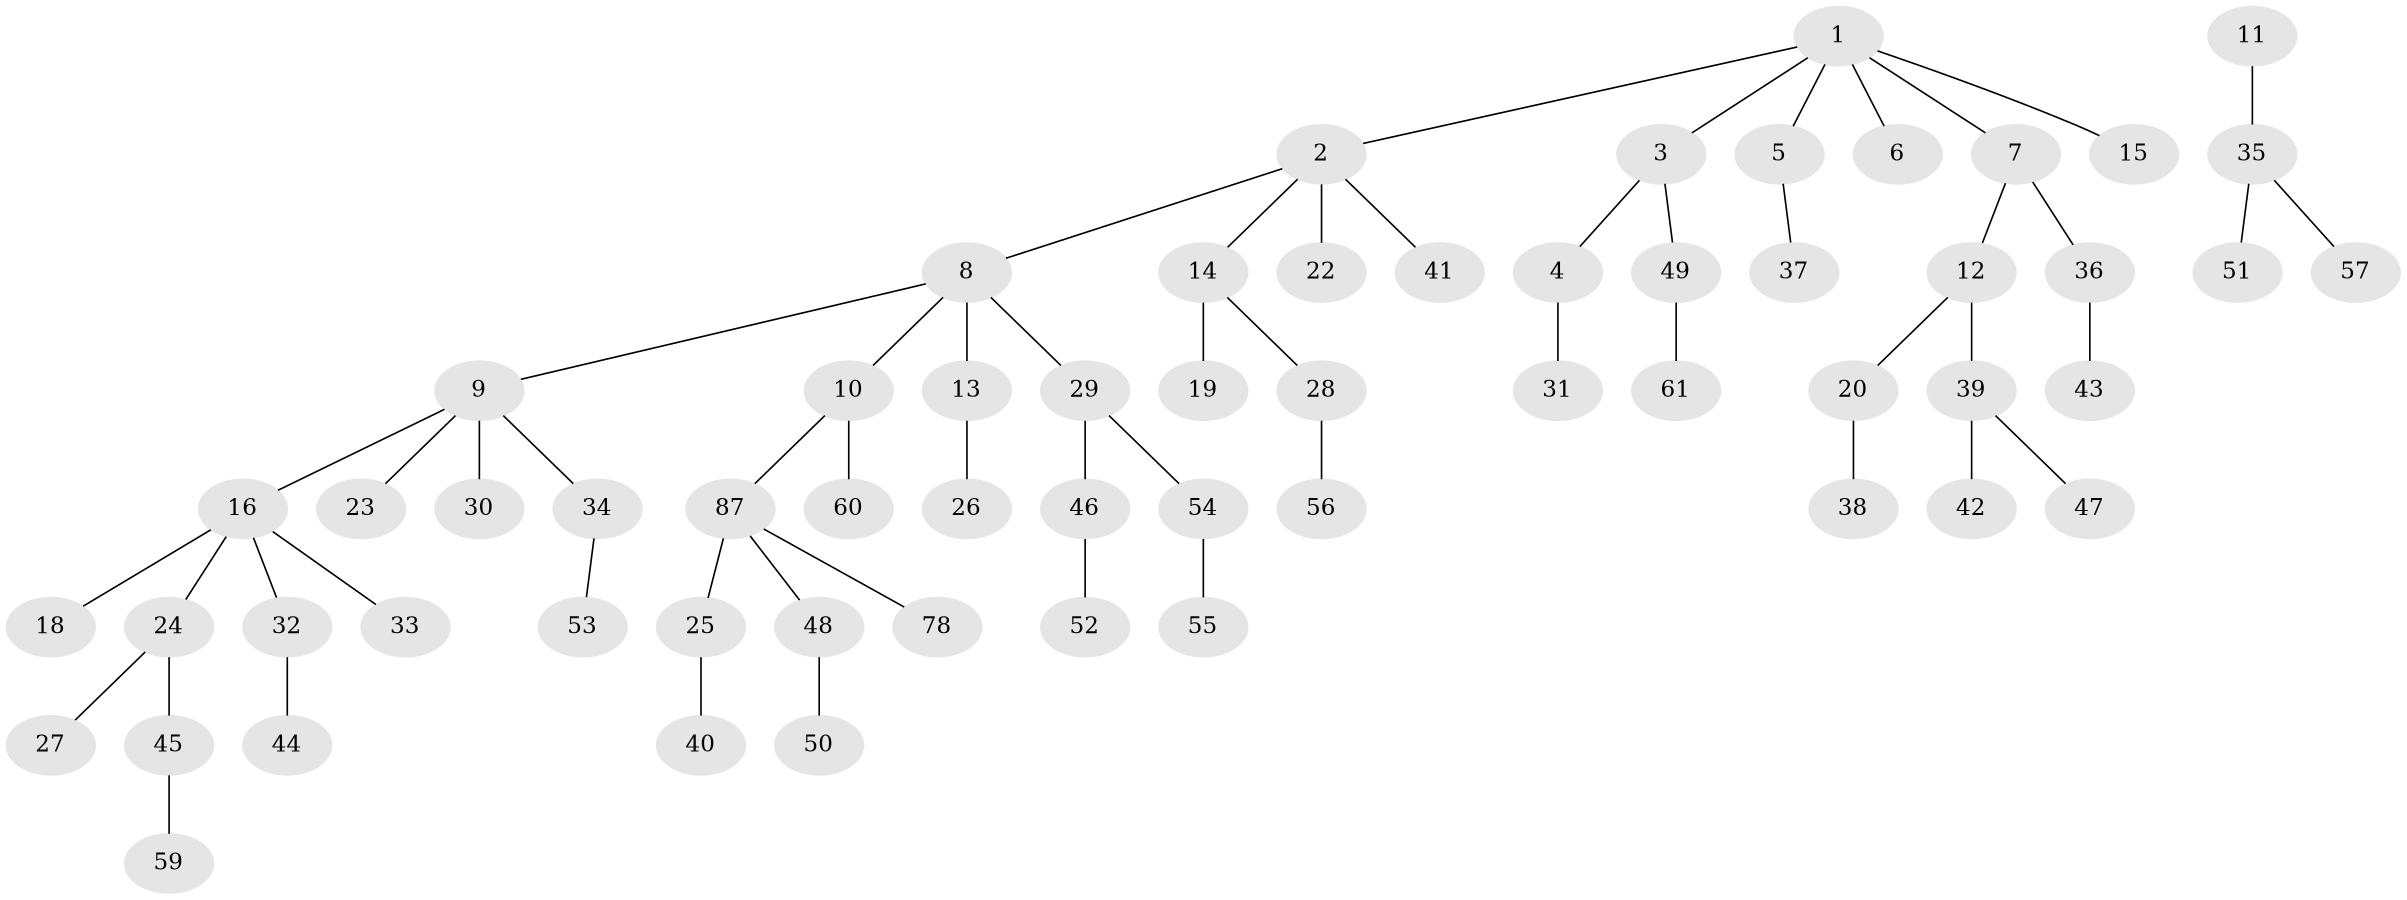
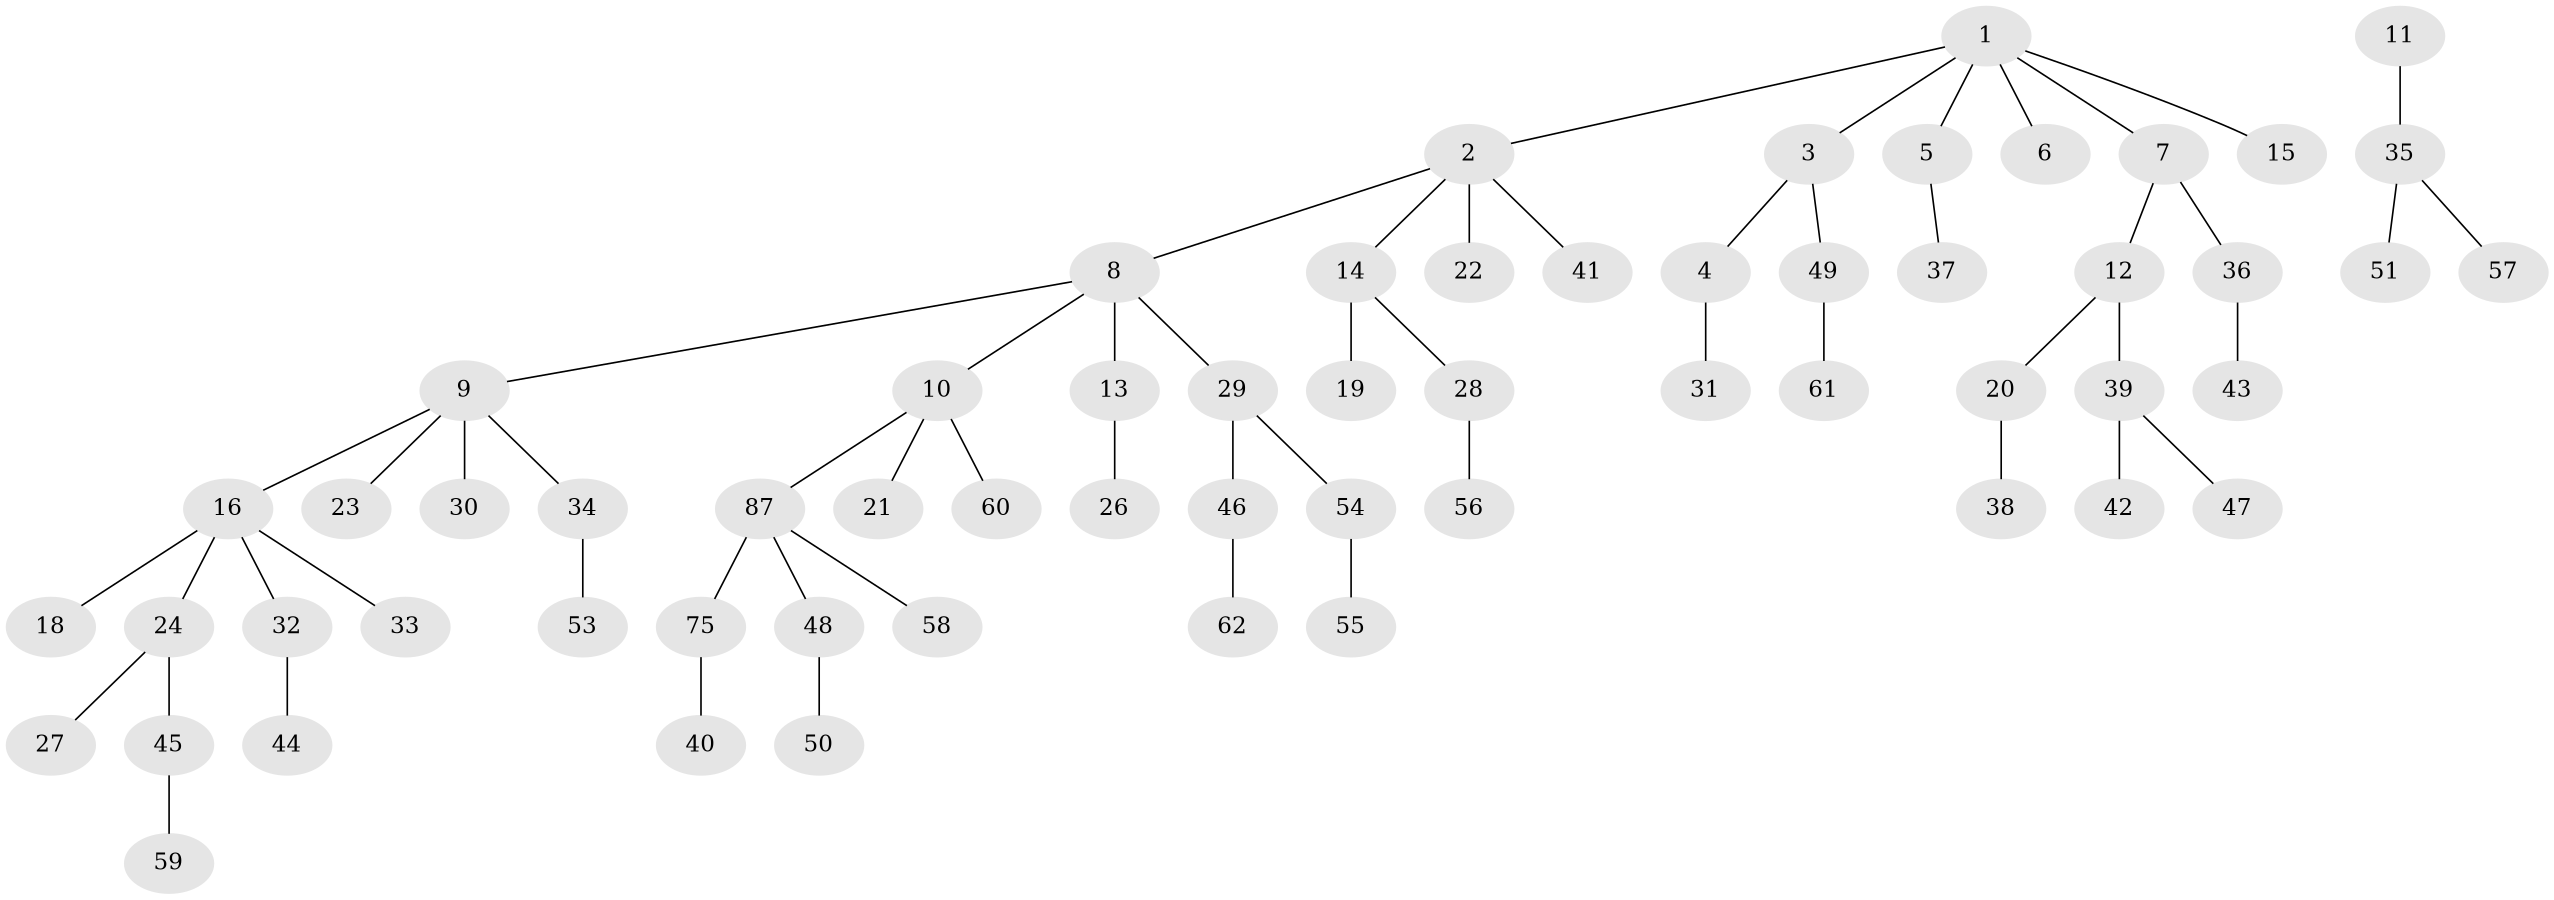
node "21": added
node "25": label "25" -> "75"
node "78": label "78" -> "58"
node "52": label "52" -> "62"
